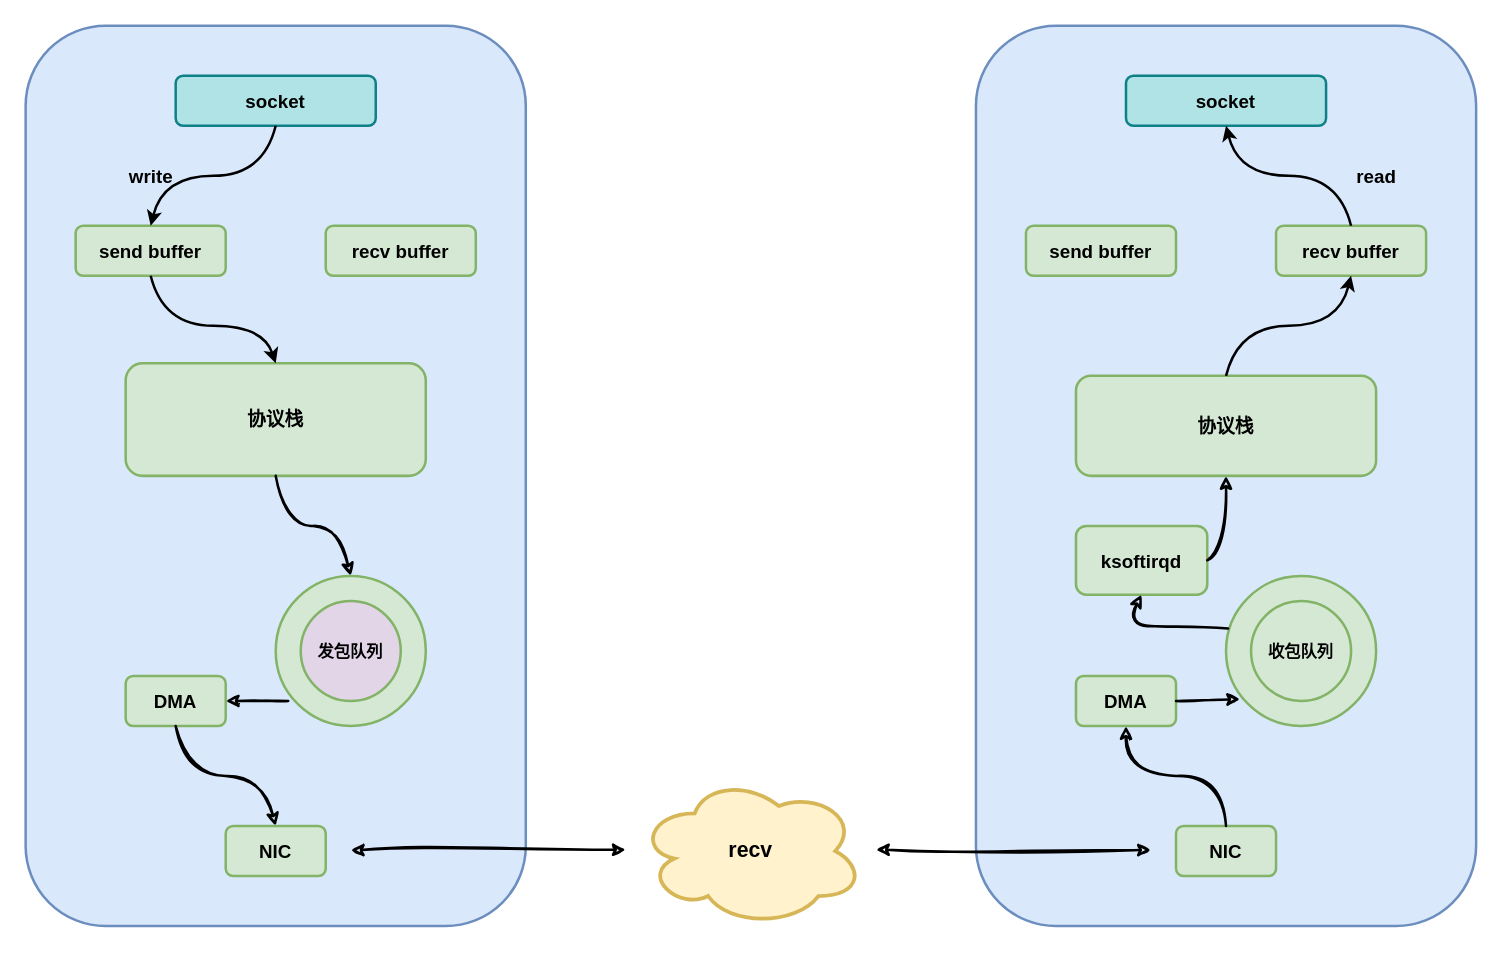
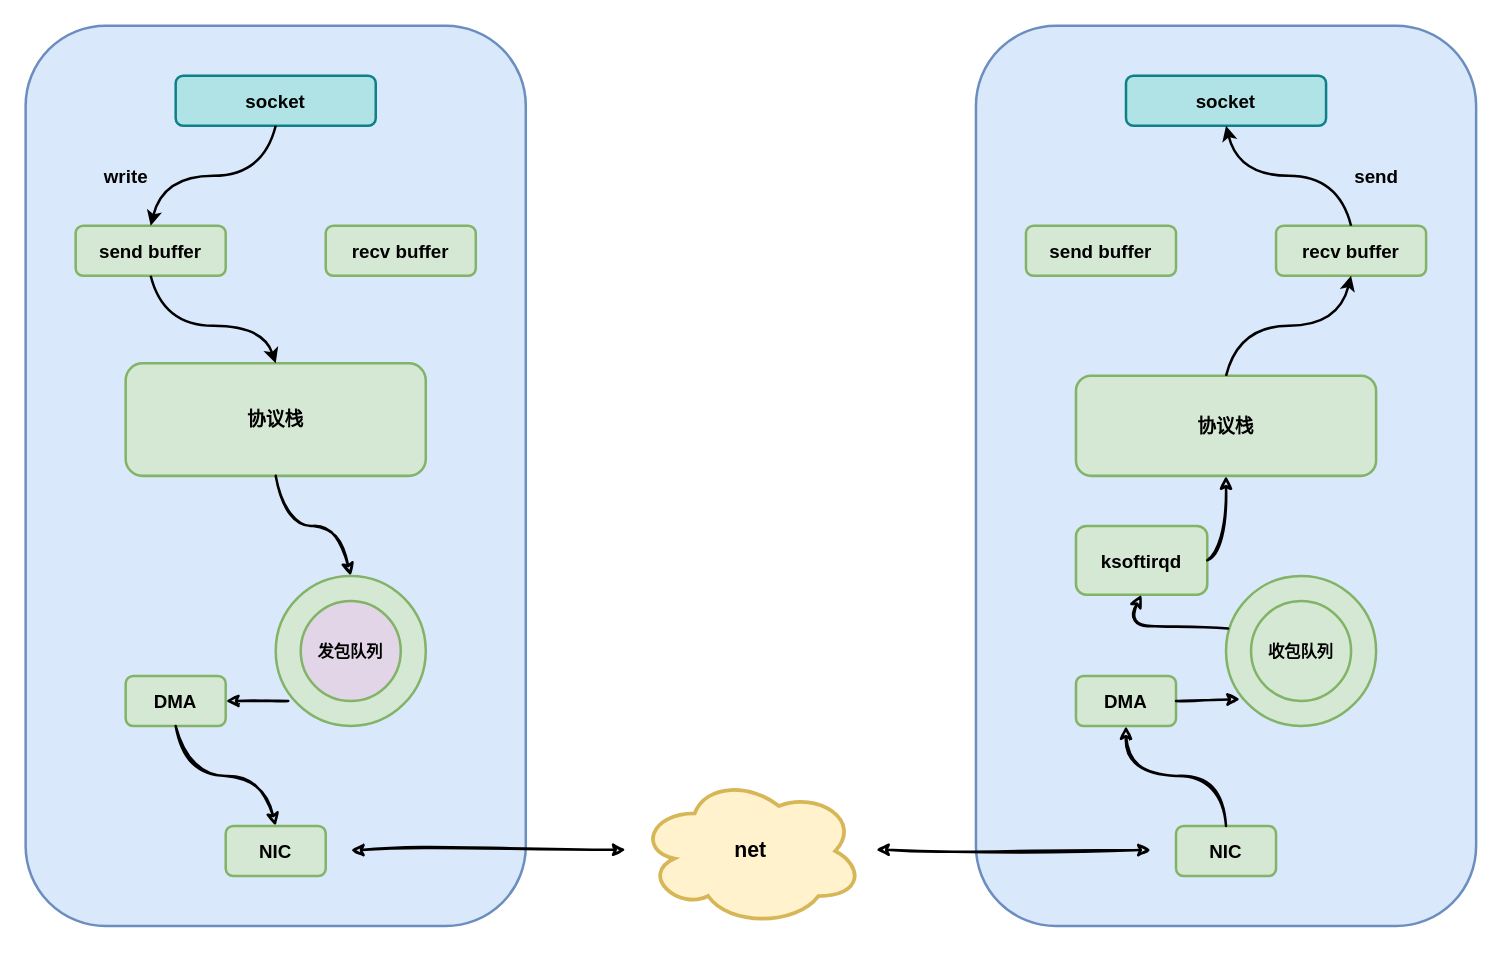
node "write": moved (151, 176) -> (126, 176)
node "read": label "read" -> "send"
node "recv": label "recv" -> "net"
